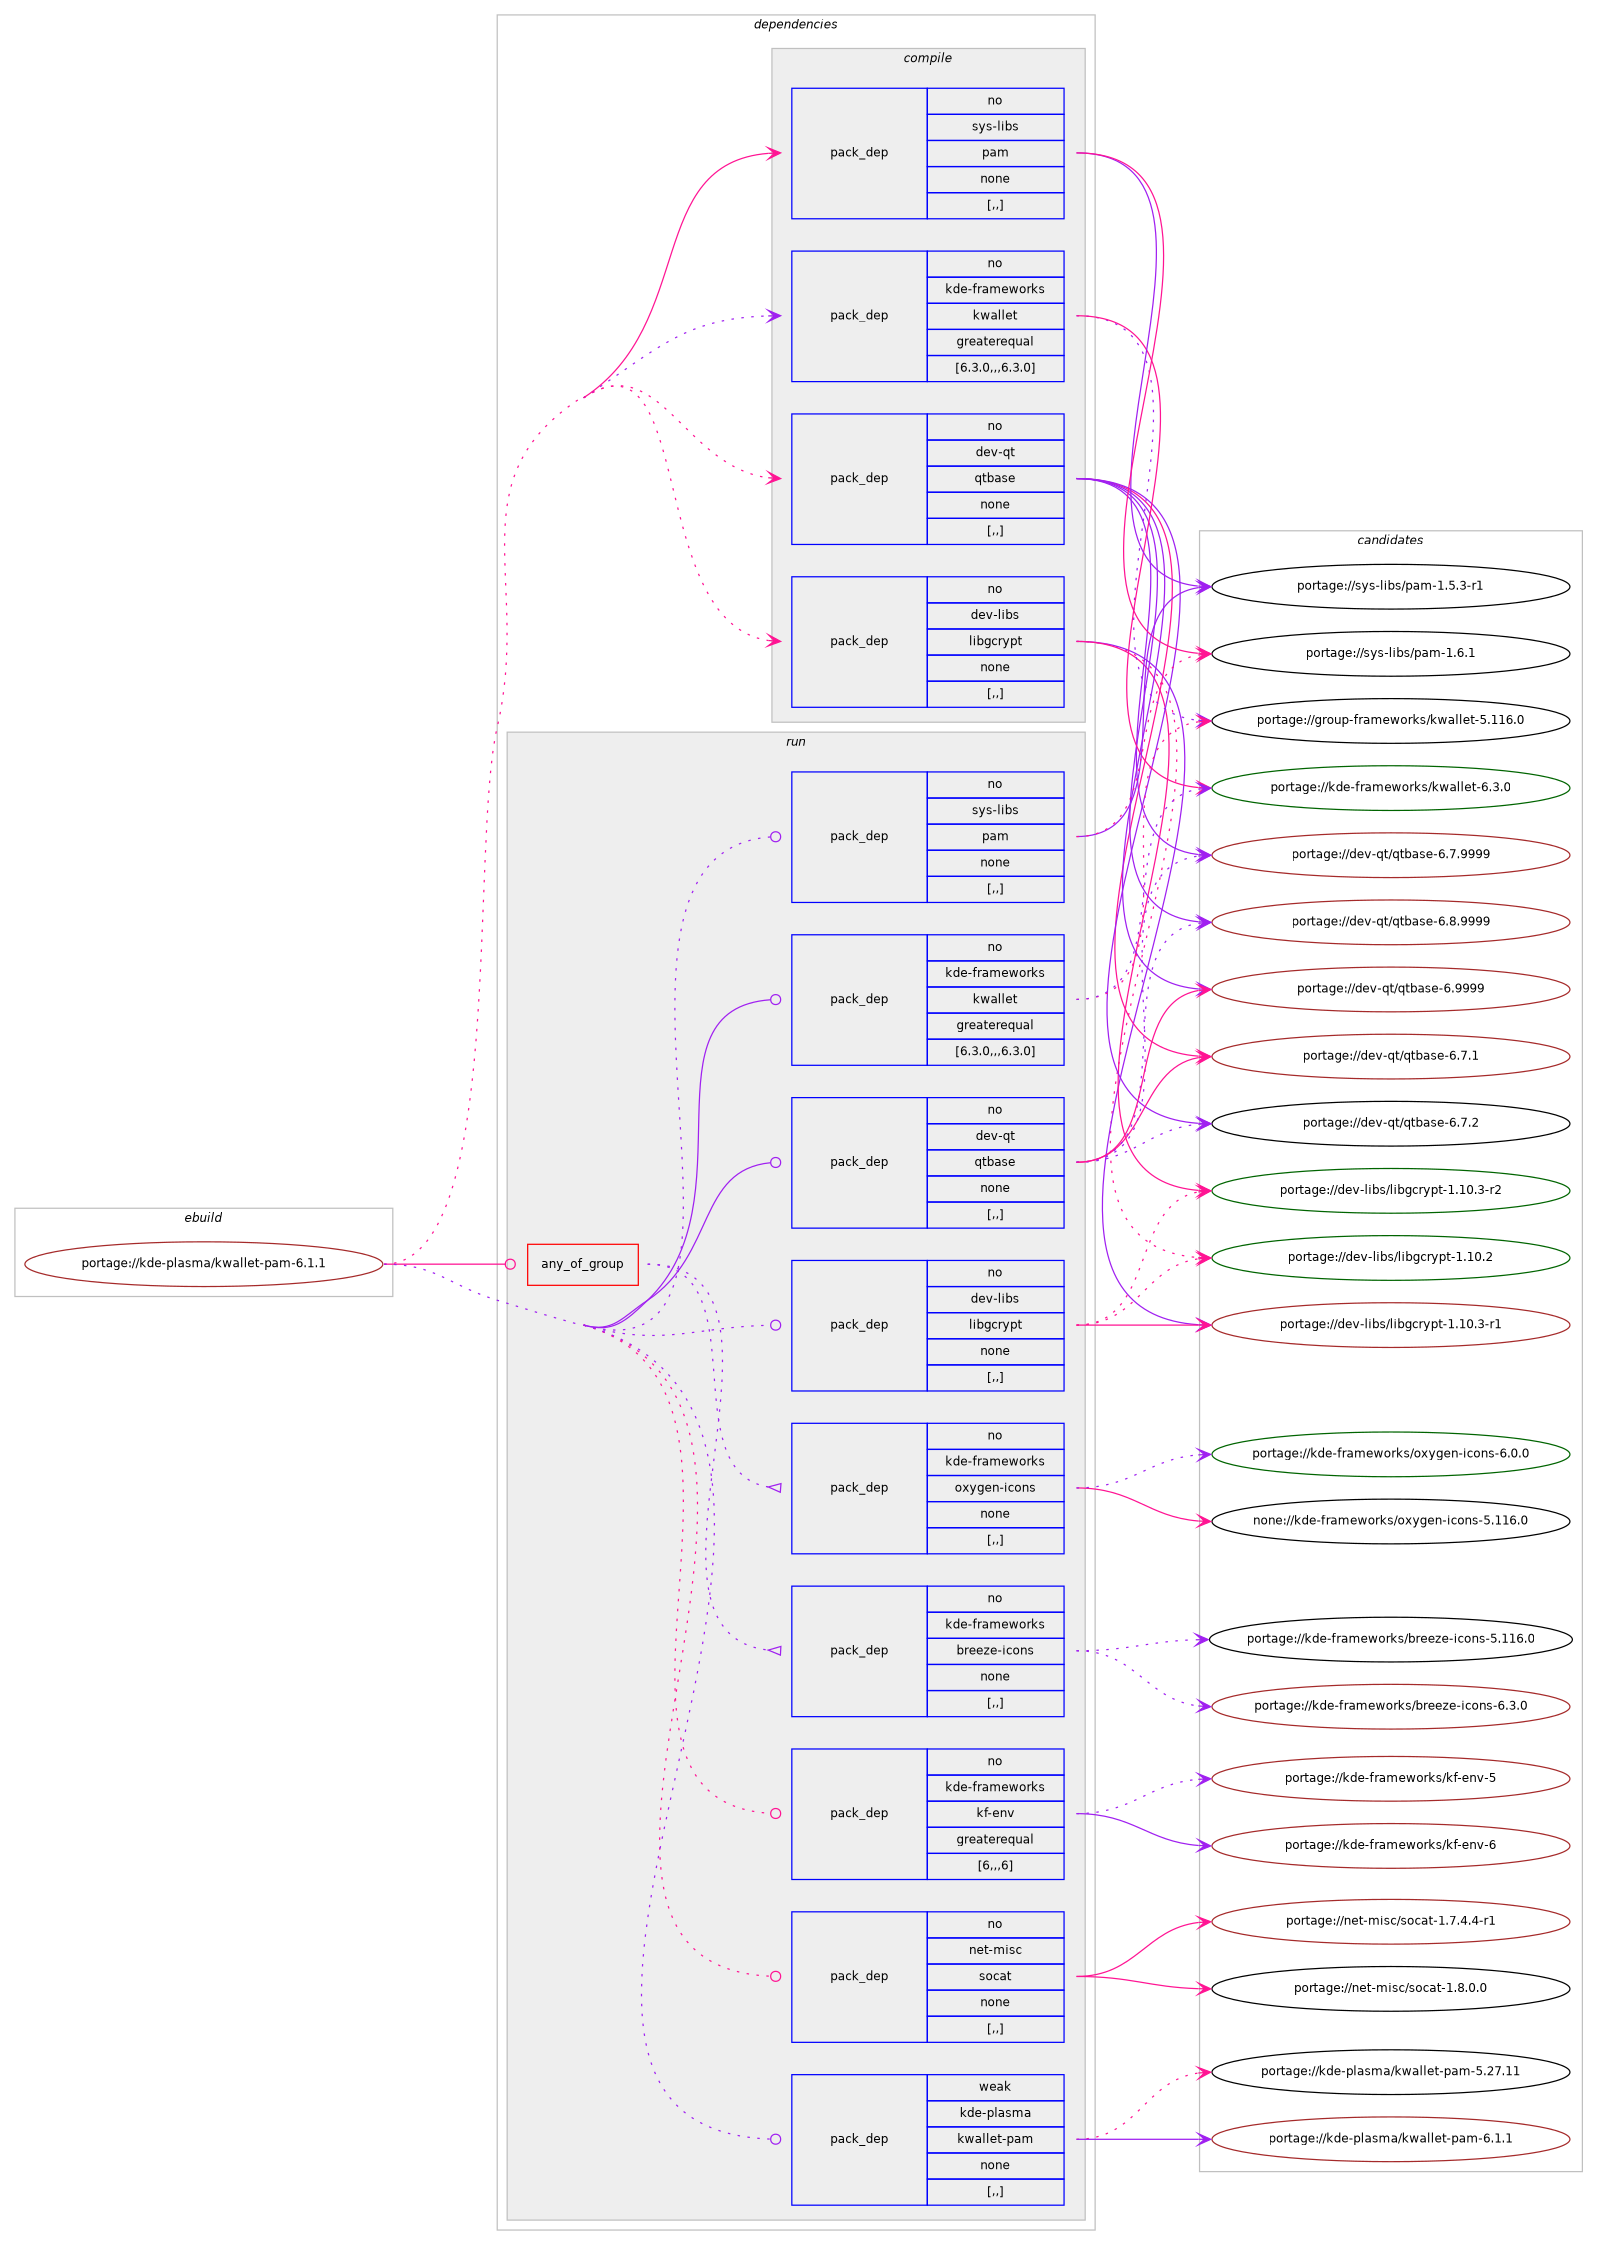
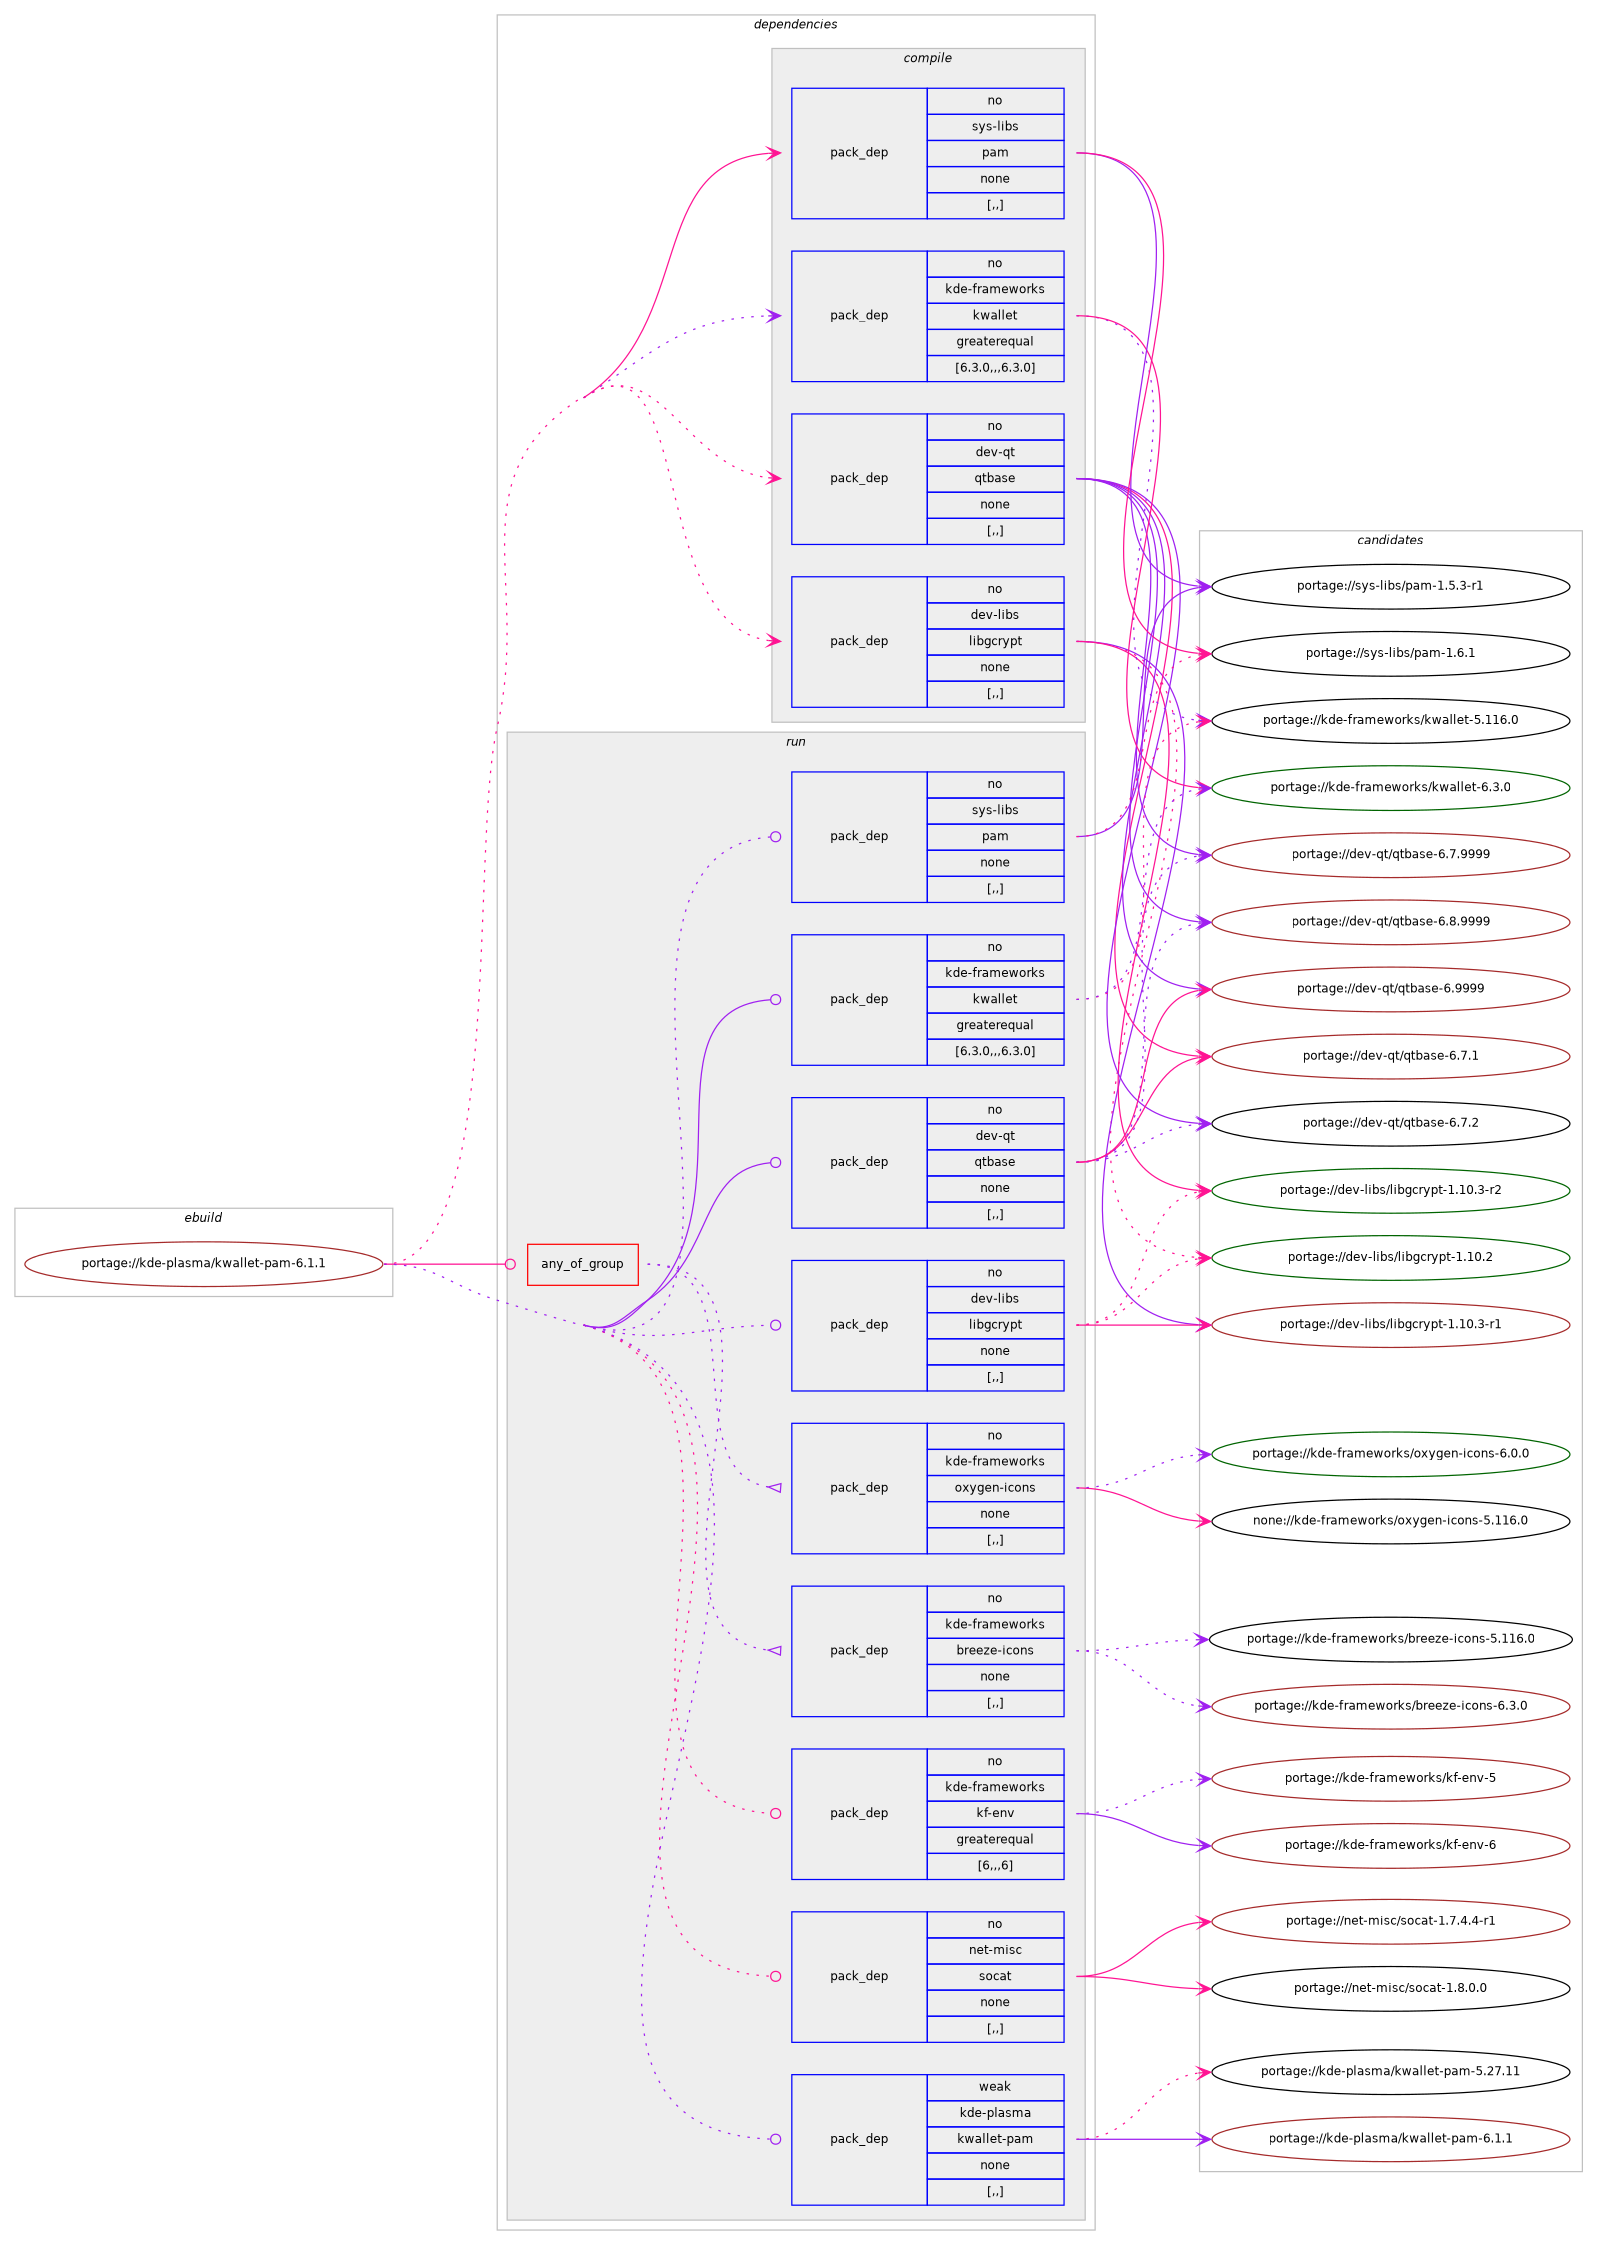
node "portage://group-frameworks/kwallet-5.116.0": label "portage://group-frameworks/kwallet-5.116.0" -> "portage://kde-frameworks/kwallet-5.116.0"
